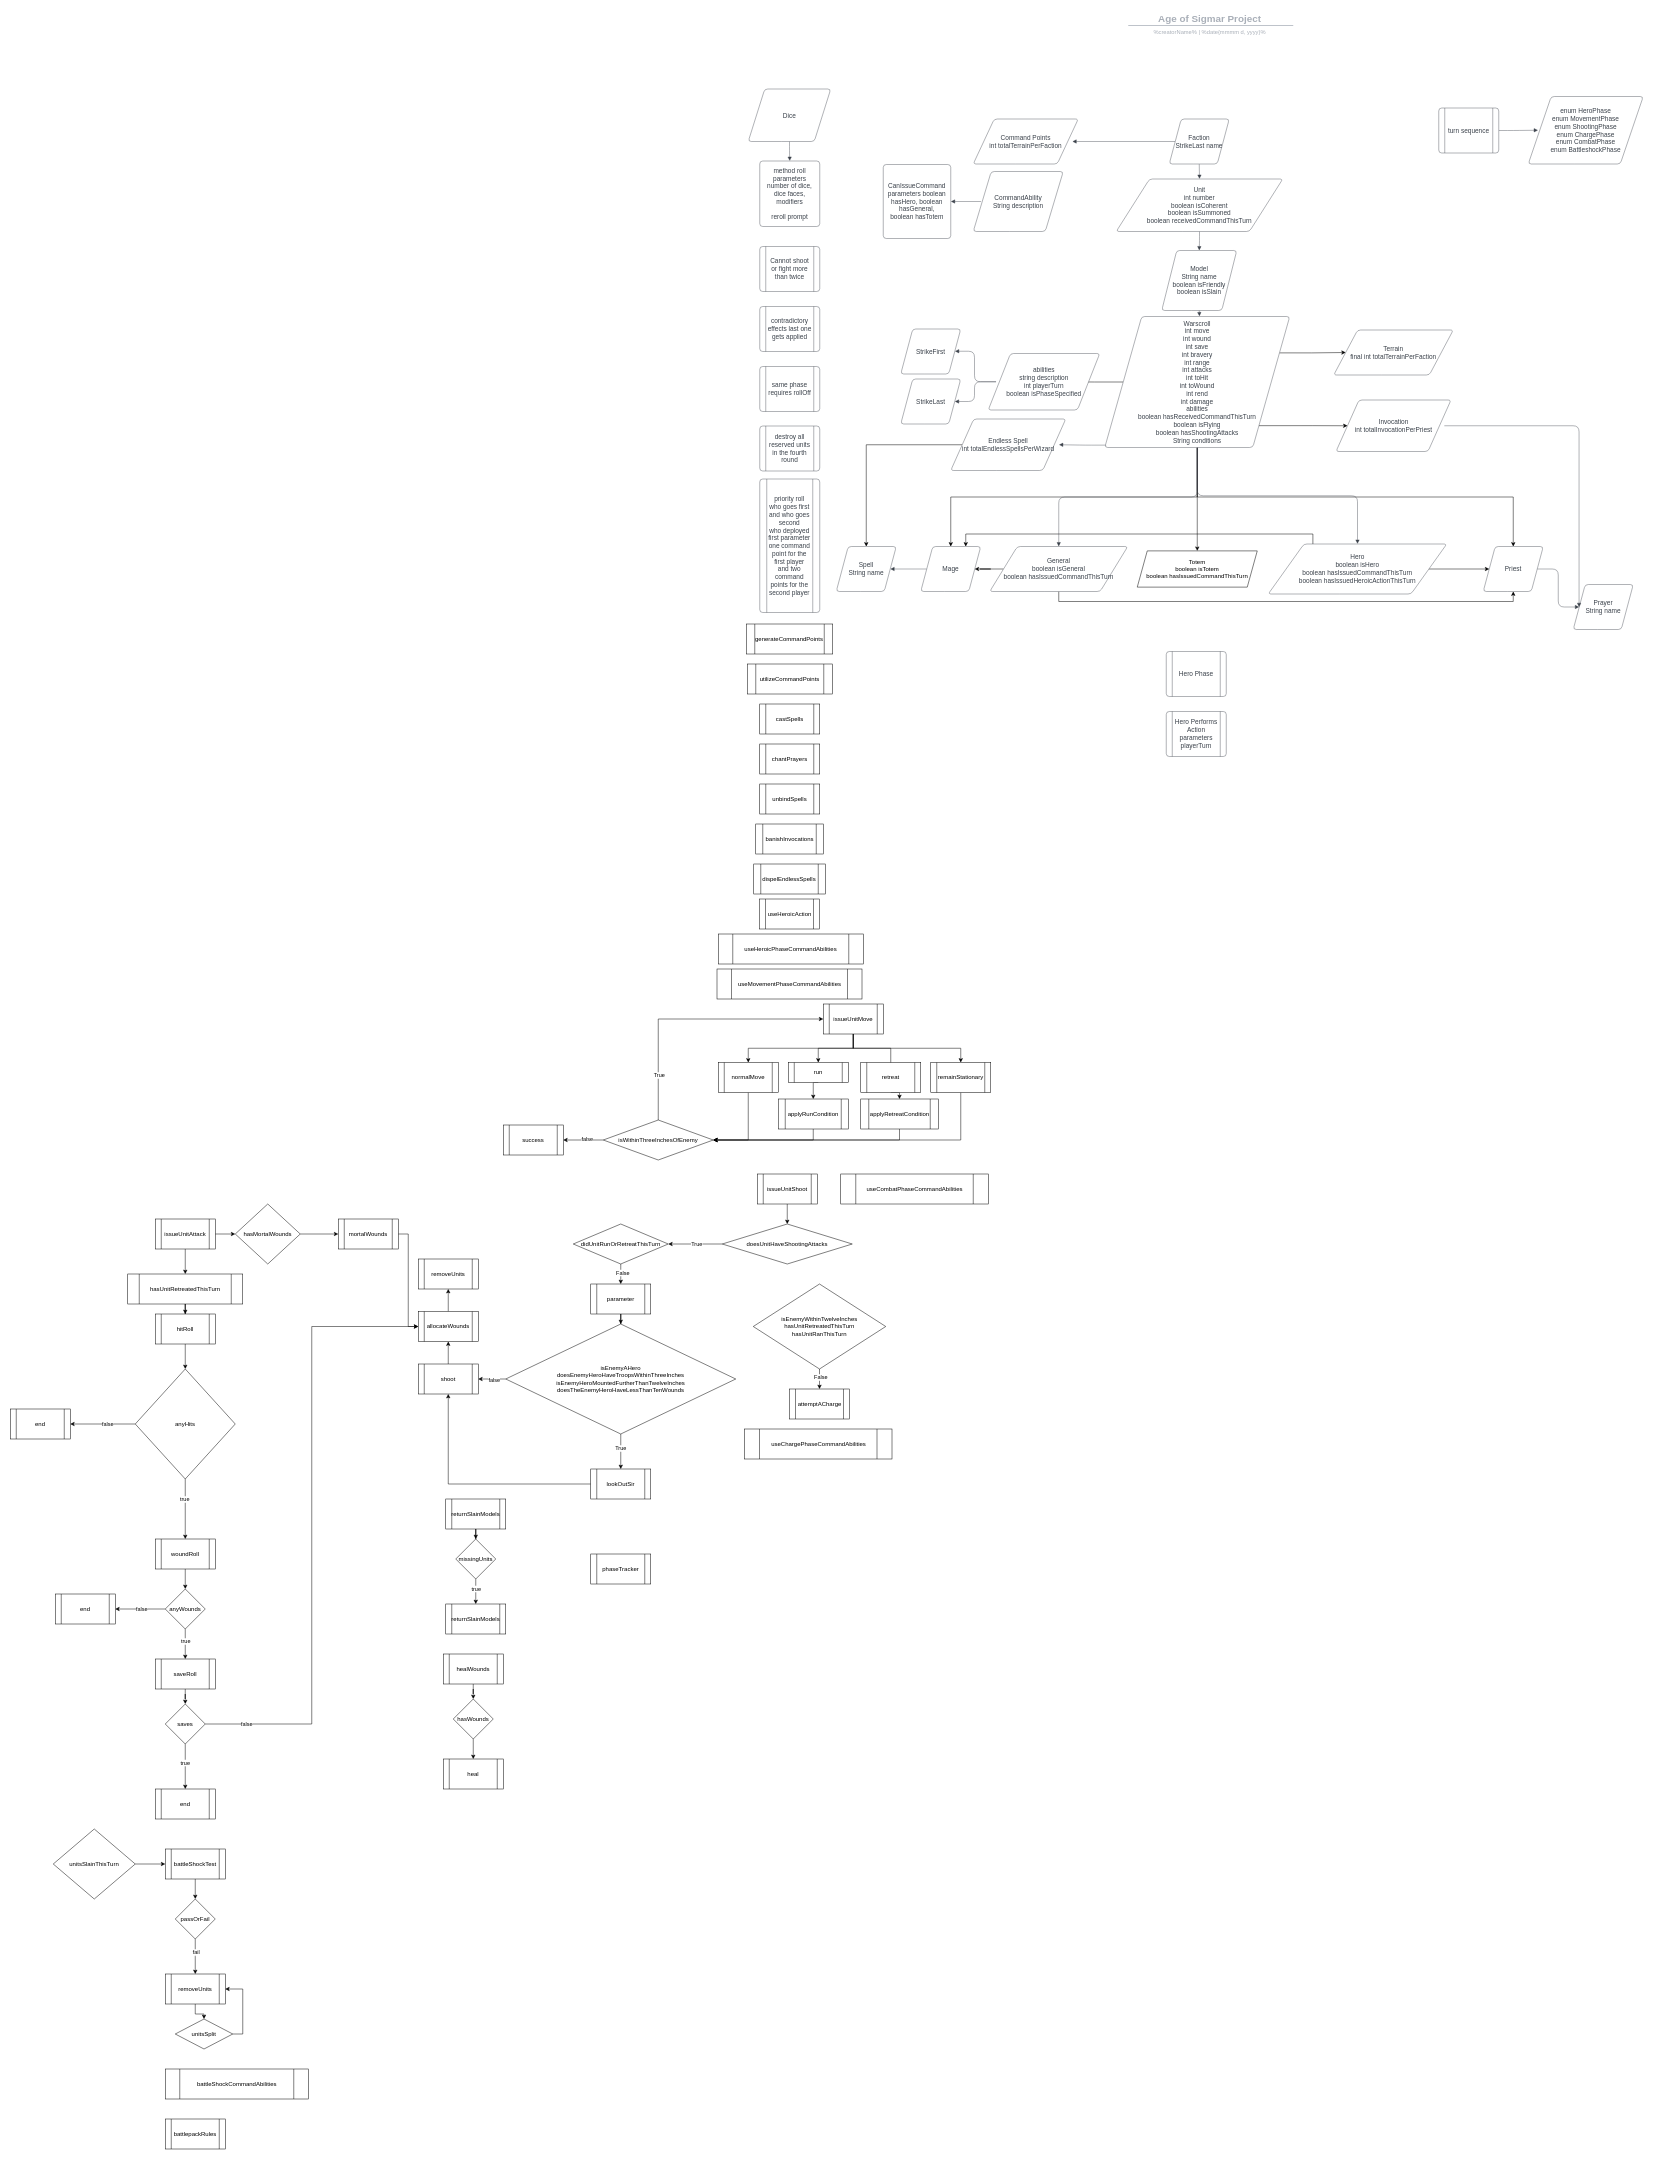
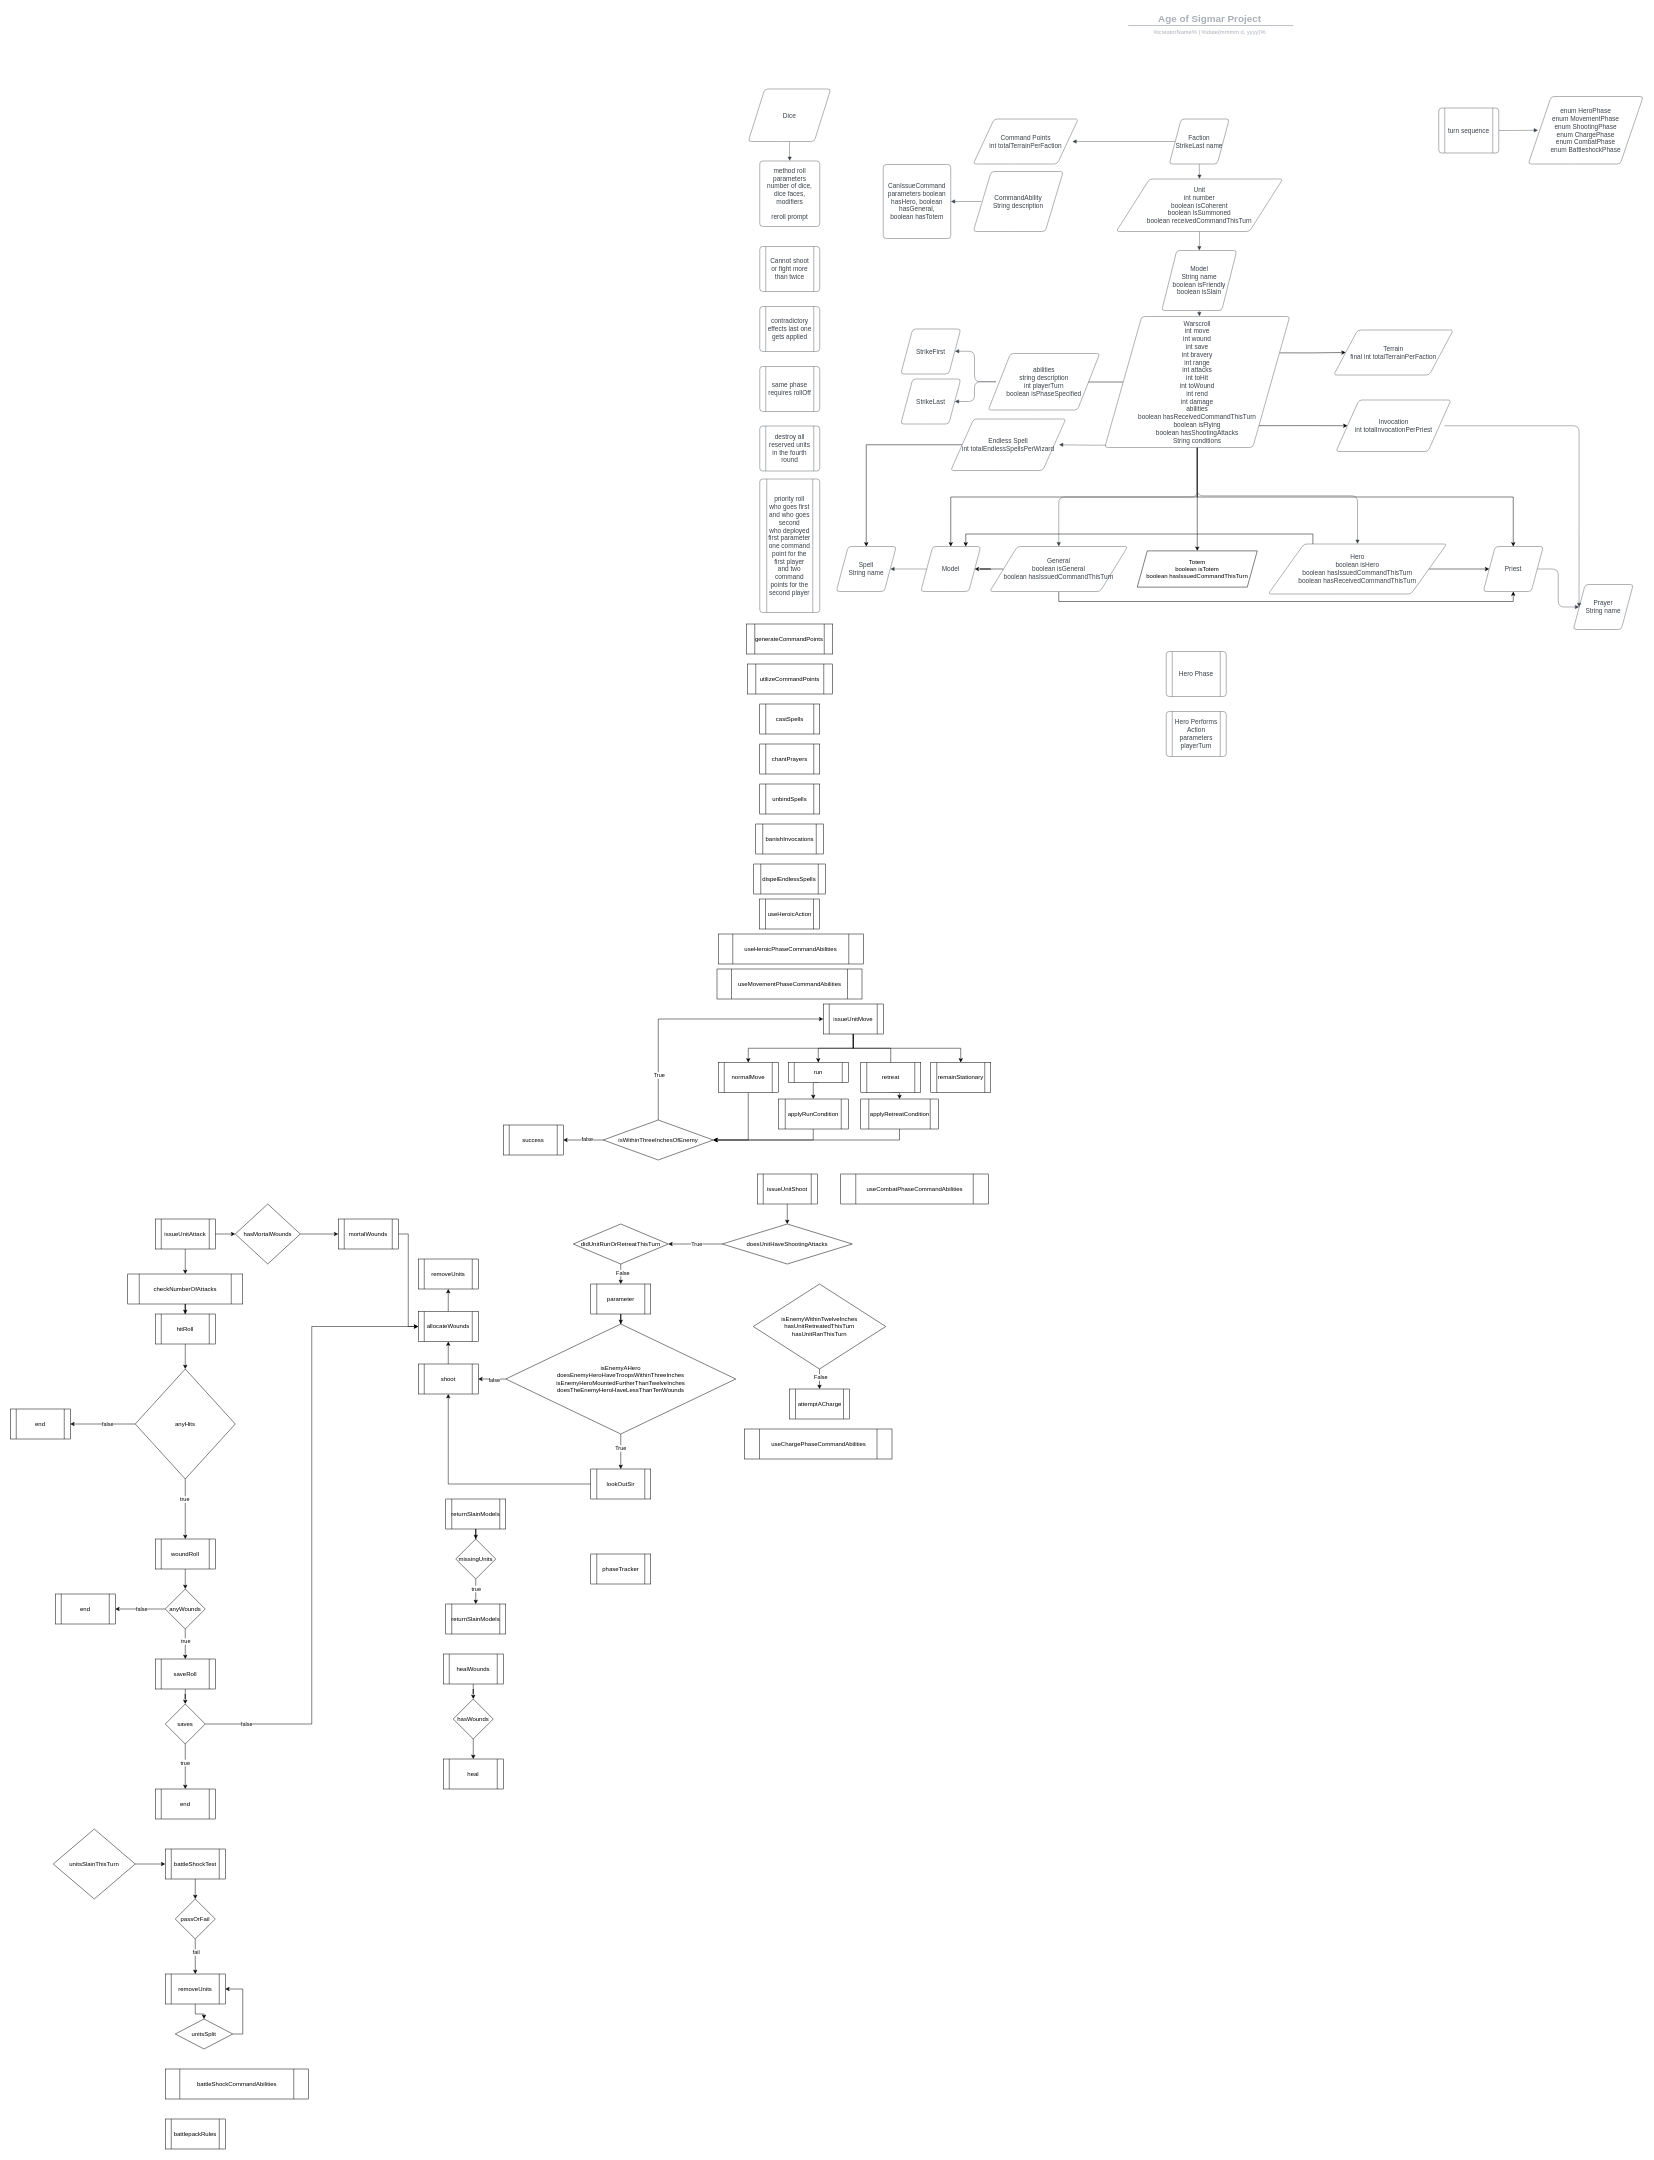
node "Mage": label "Mage" -> "Model"
node "Hero boolean isHero boolean hasIssuedCommandThisTurn boolean hasIssuedHeroicActionThisTurn": label "Hero boolean isHero boolean hasIssuedCommandThisTurn boolean hasIssuedHeroicActionThisTurn" -> "Hero boolean isHero boolean hasIssuedCommandThisTurn boolean hasReceivedCommandThisTurn"
edge "remainStationary" -> "isWithinThreeInchesOfEnemy": removed
node "hasUnitRetreatedThisTurn": label "hasUnitRetreatedThisTurn" -> "checkNumberOfAttacks"
